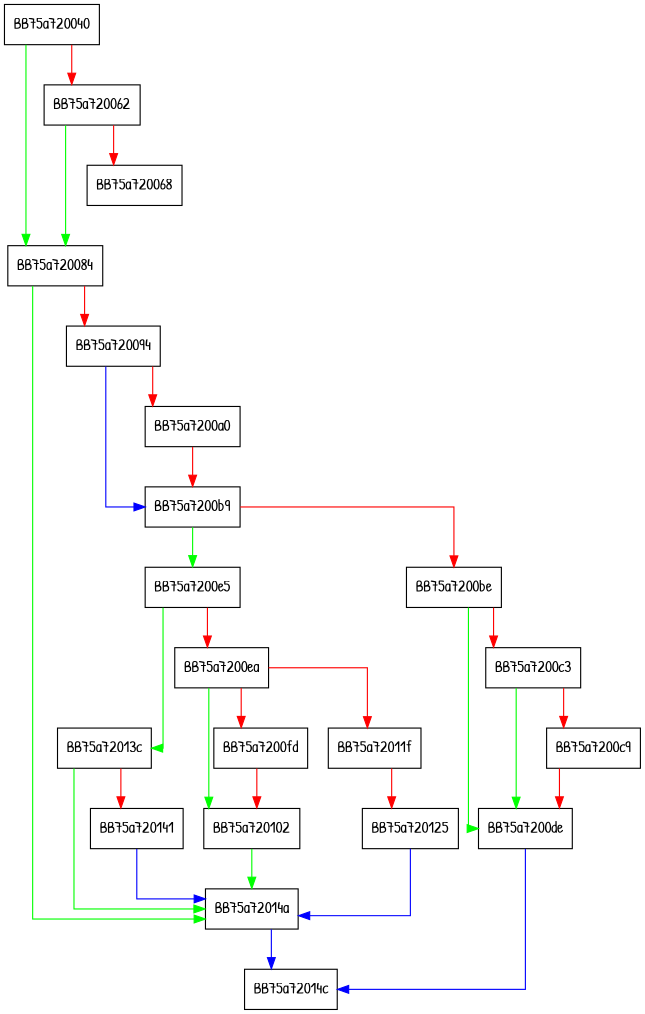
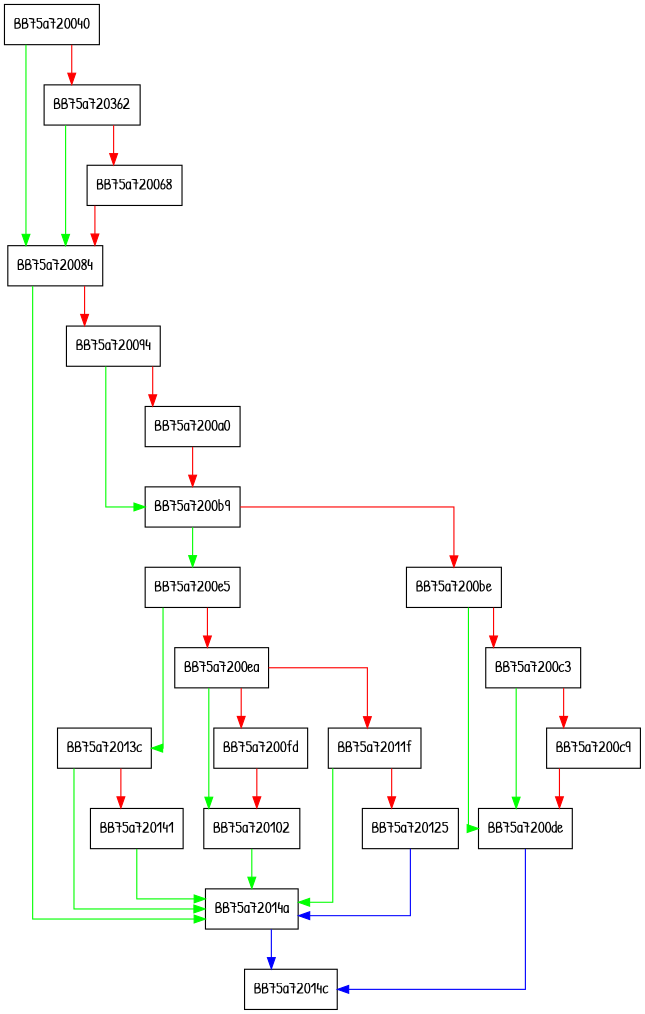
node "BB75a720062": label "BB75a720062" -> "BB75a720362"
edge "BB75a720068" -> "BB75a720084": added
edge "BB75a720094" -> "BB75a7200b9": color blue -> green
edge "BB75a72011f" -> "BB75a72014a": added
edge "BB75a720141" -> "BB75a72014a": color blue -> green
